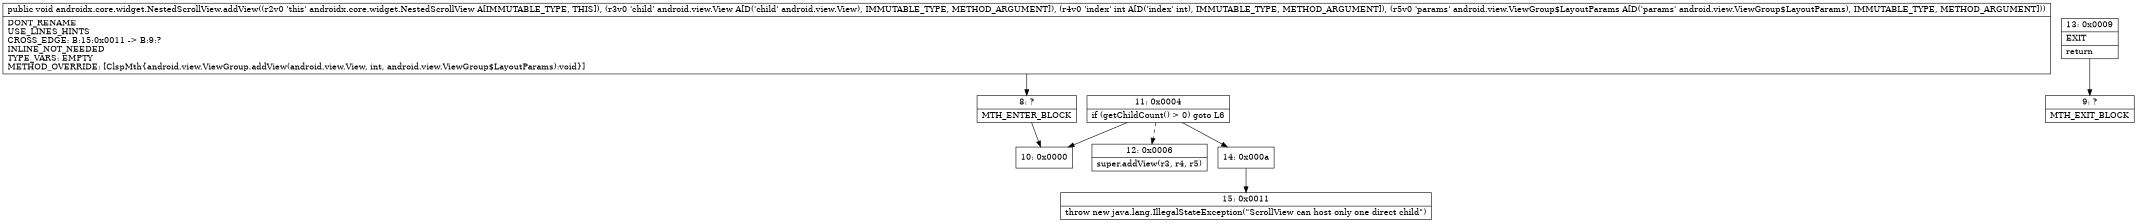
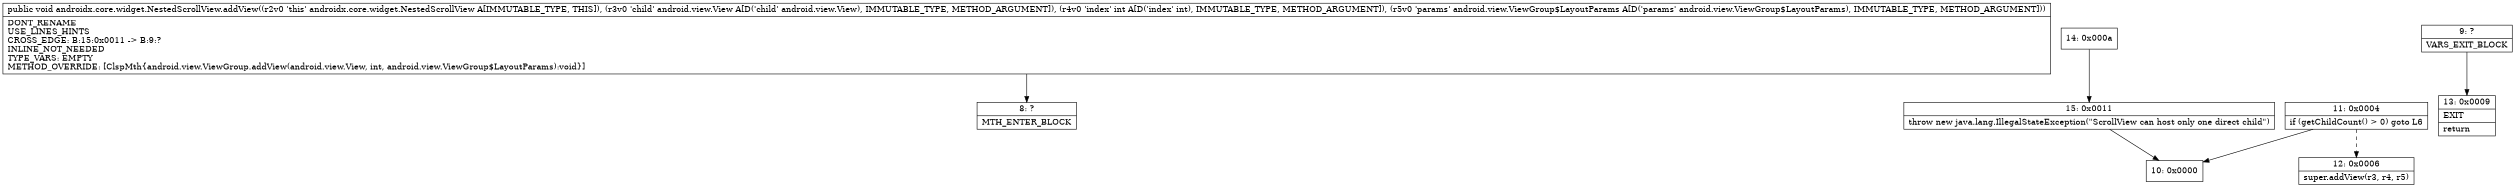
edge "13: 0x0009" -> "9: ?": reversed
node "9: ?": text "MTH_EXIT_BLOCK" -> "VARS_EXIT_BLOCK"
edge "8: ?" -> "10: 0x0000": now "15: 0x0011" -> "10: 0x0000"
edge "11: 0x0004" -> "14: 0x000a": removed
